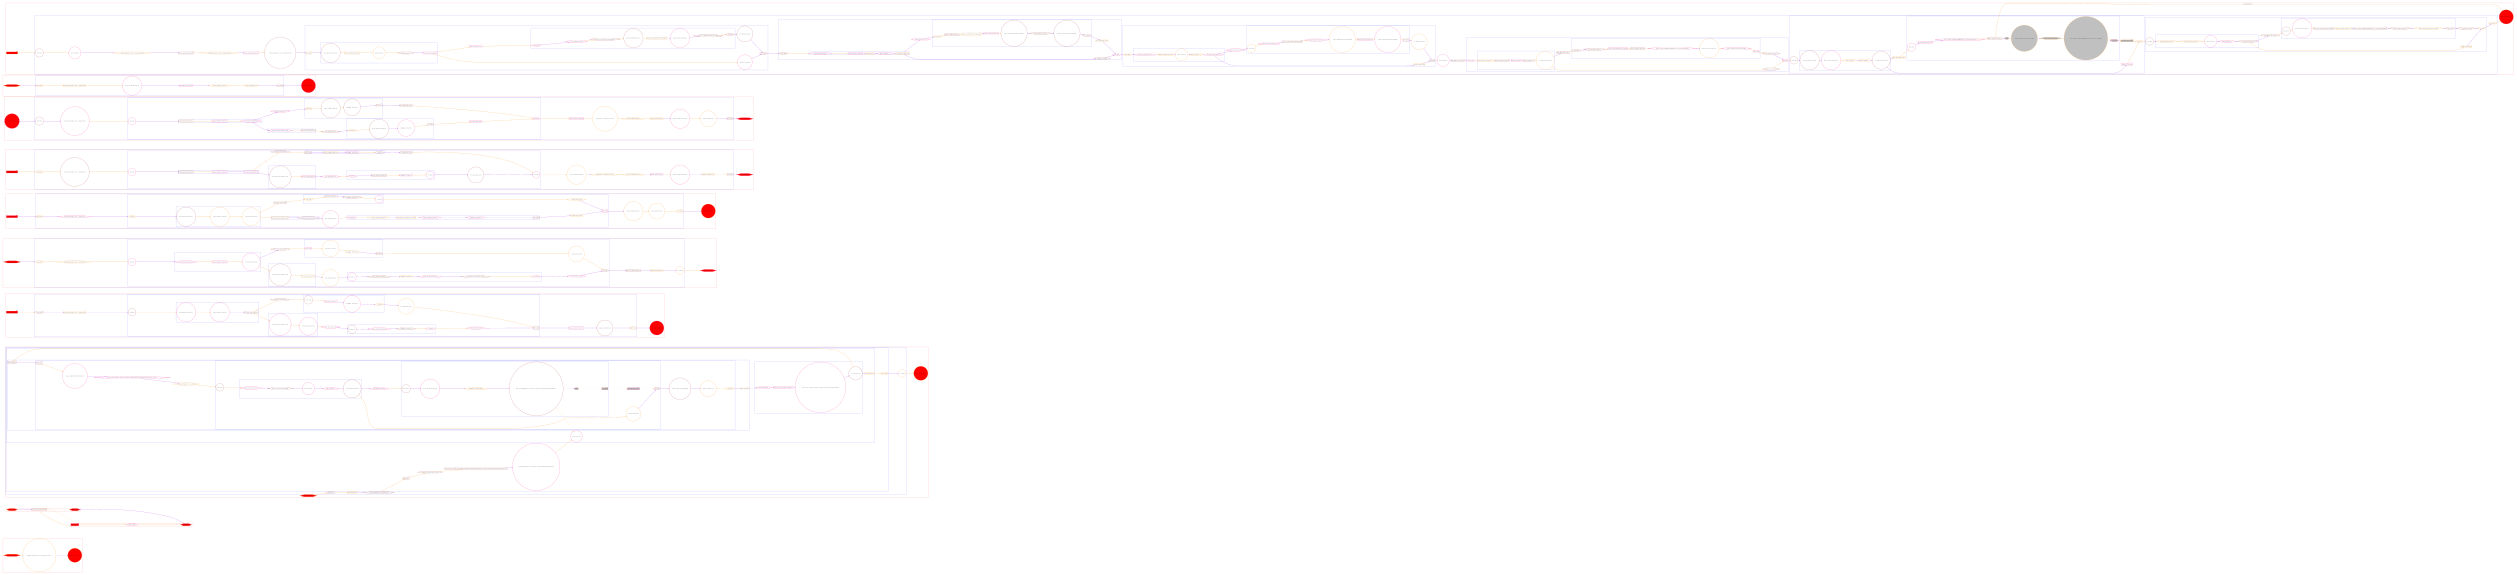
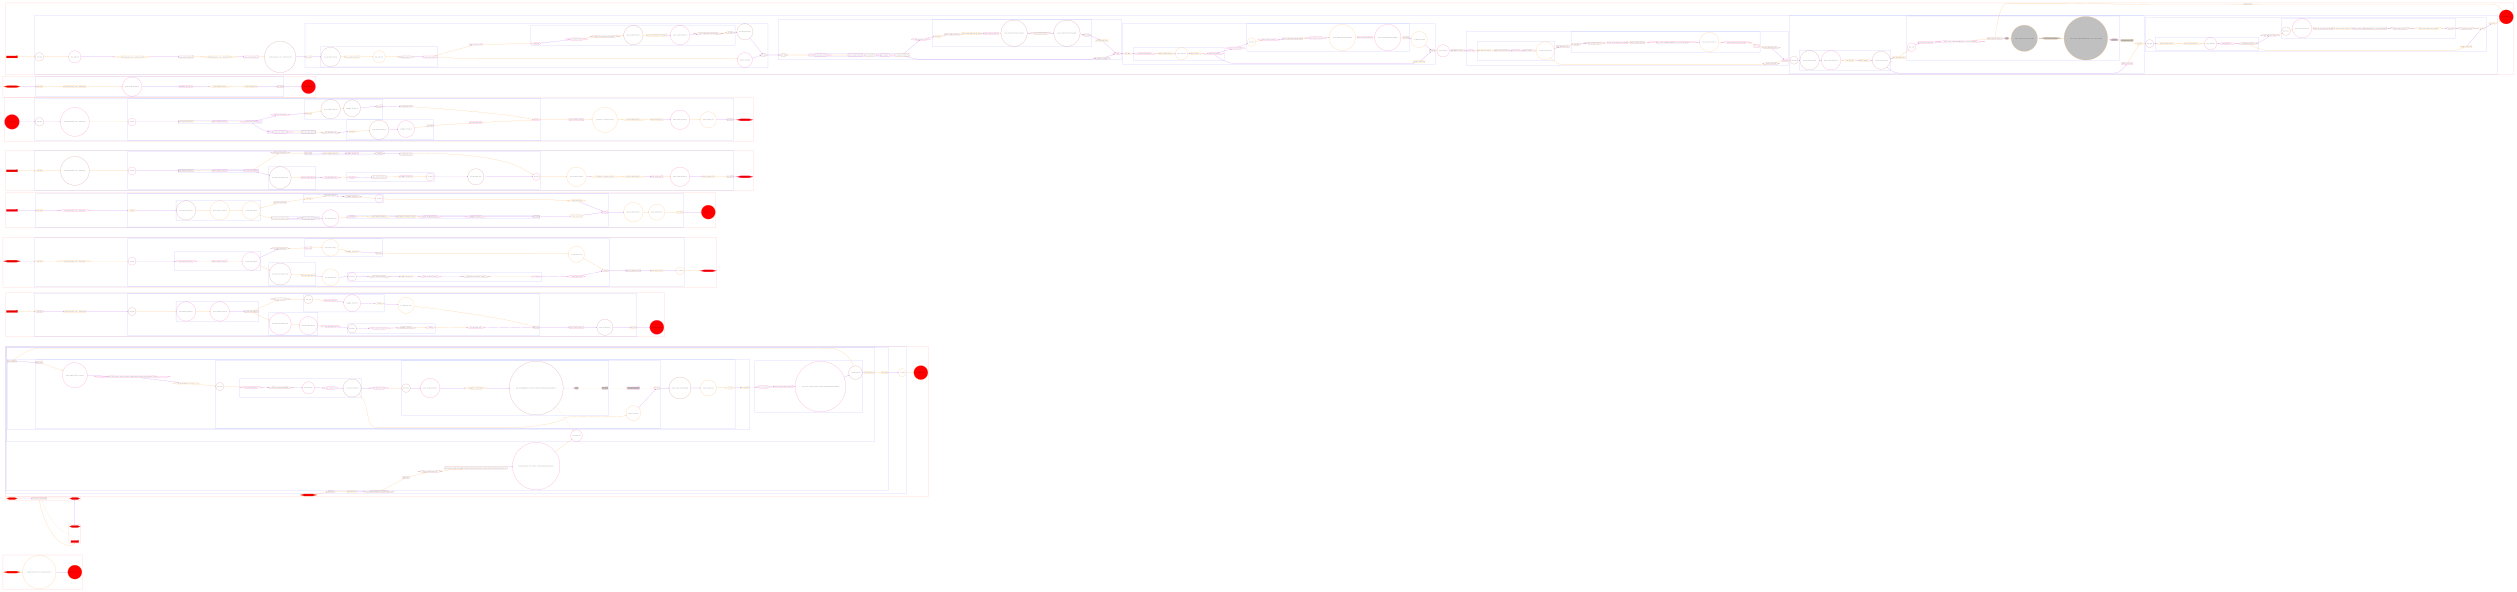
node "Const: String()": removed
